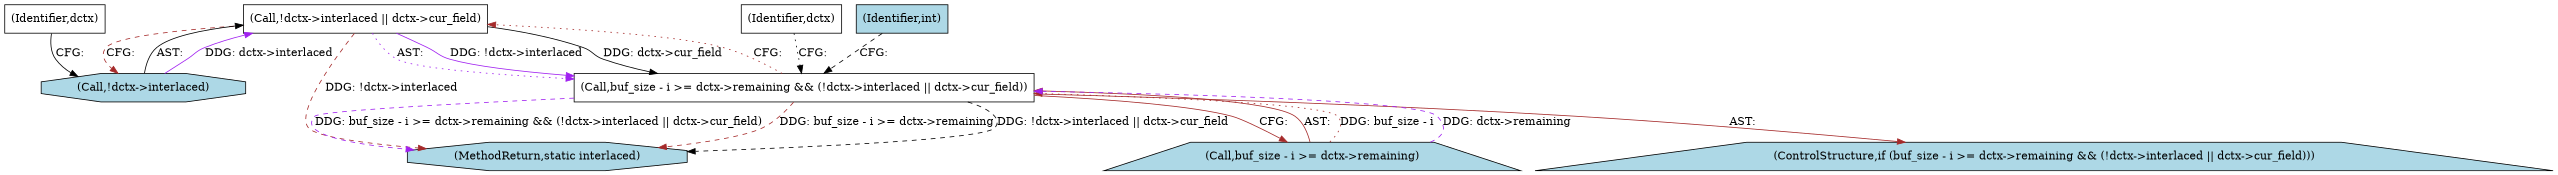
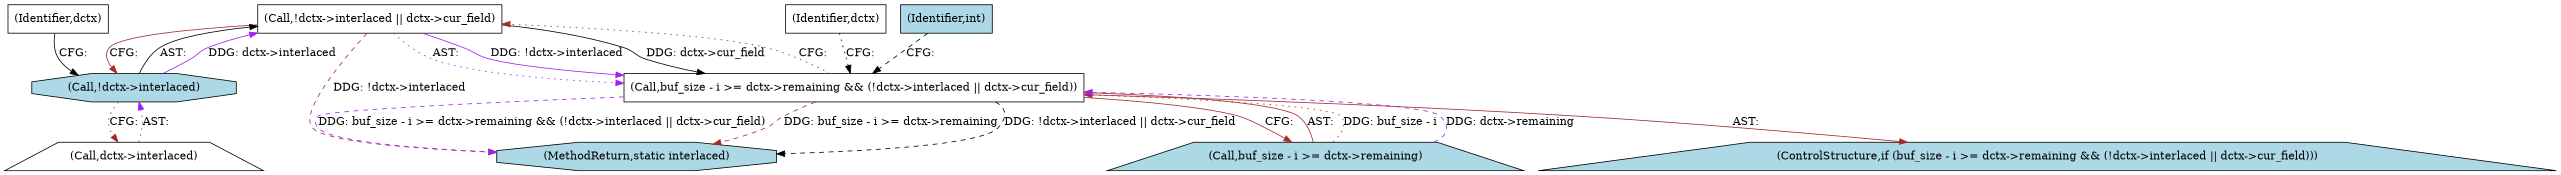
edge "(Call,!dctx->interlaced || dctx->cur_field)" -> "(Call,!dctx->interlaced)": style dashed -> solid
node "(Call,dctx->interlaced)": added
